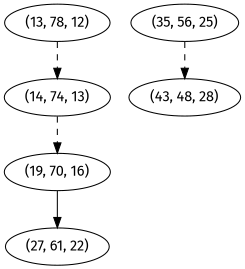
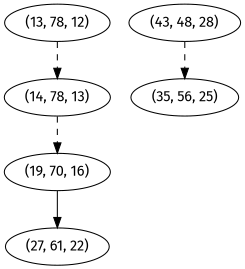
edge "(35, 56, 25)" -> "(43, 48, 28)": reversed
node "(14, 74, 13)": label "(14, 74, 13)" -> "(14, 78, 13)"
